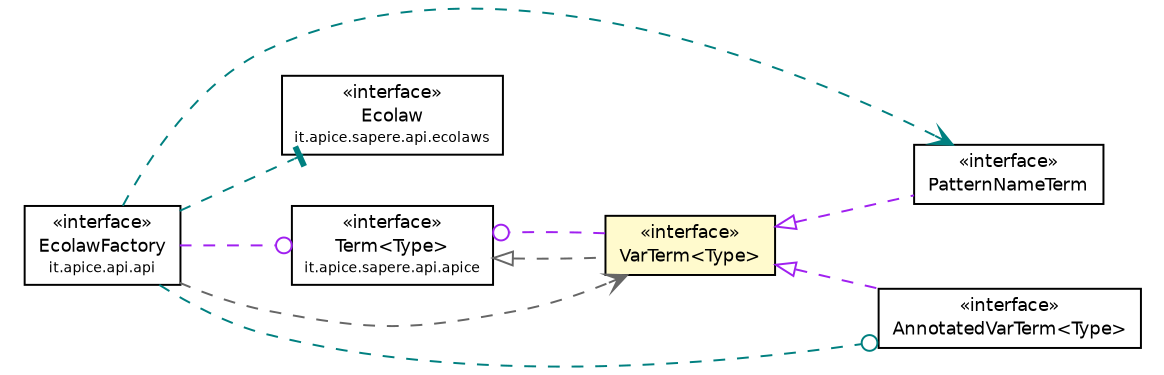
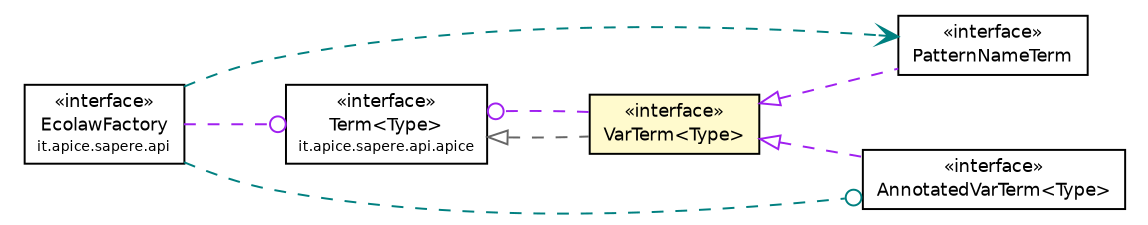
node "Ecolaw": removed
node "EcolawFactory": text "it.apice.api.api" -> "it.apice.sapere.api"
edge "EcolawFactory" -> "VarTerm<Type>": removed
